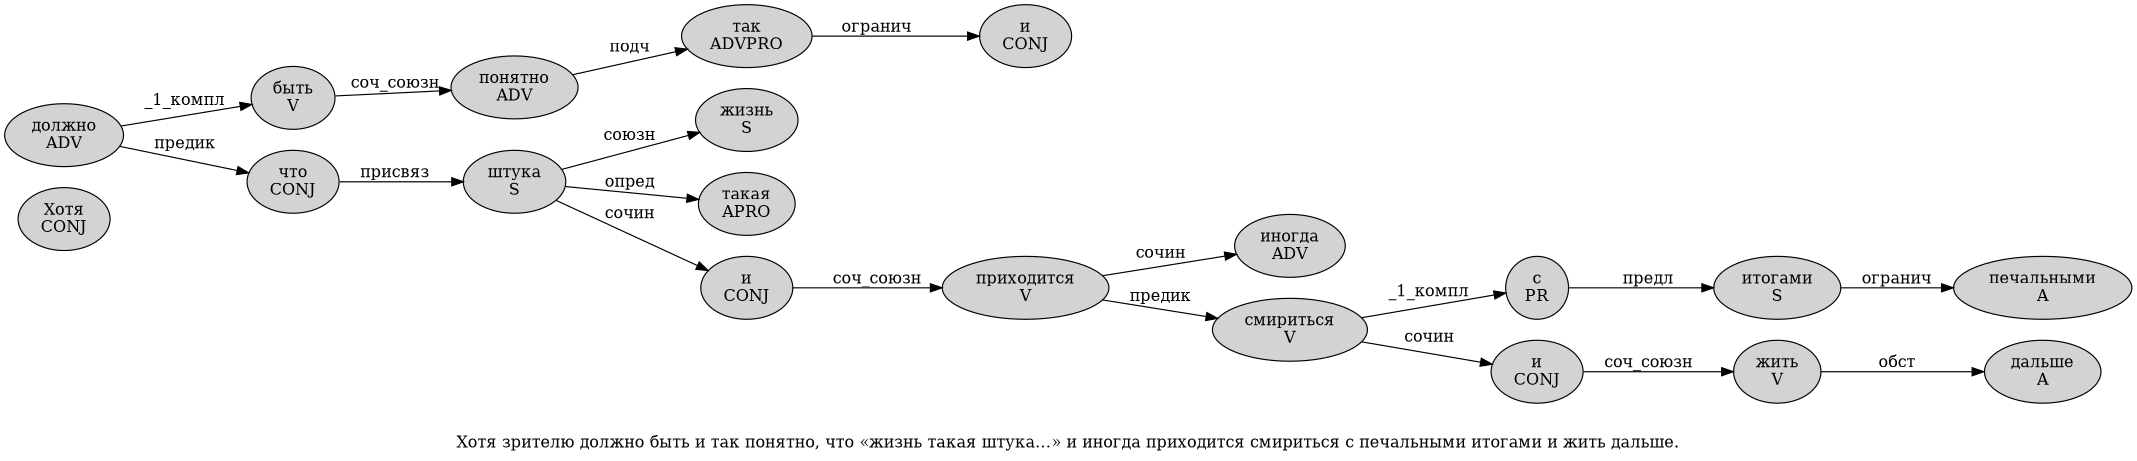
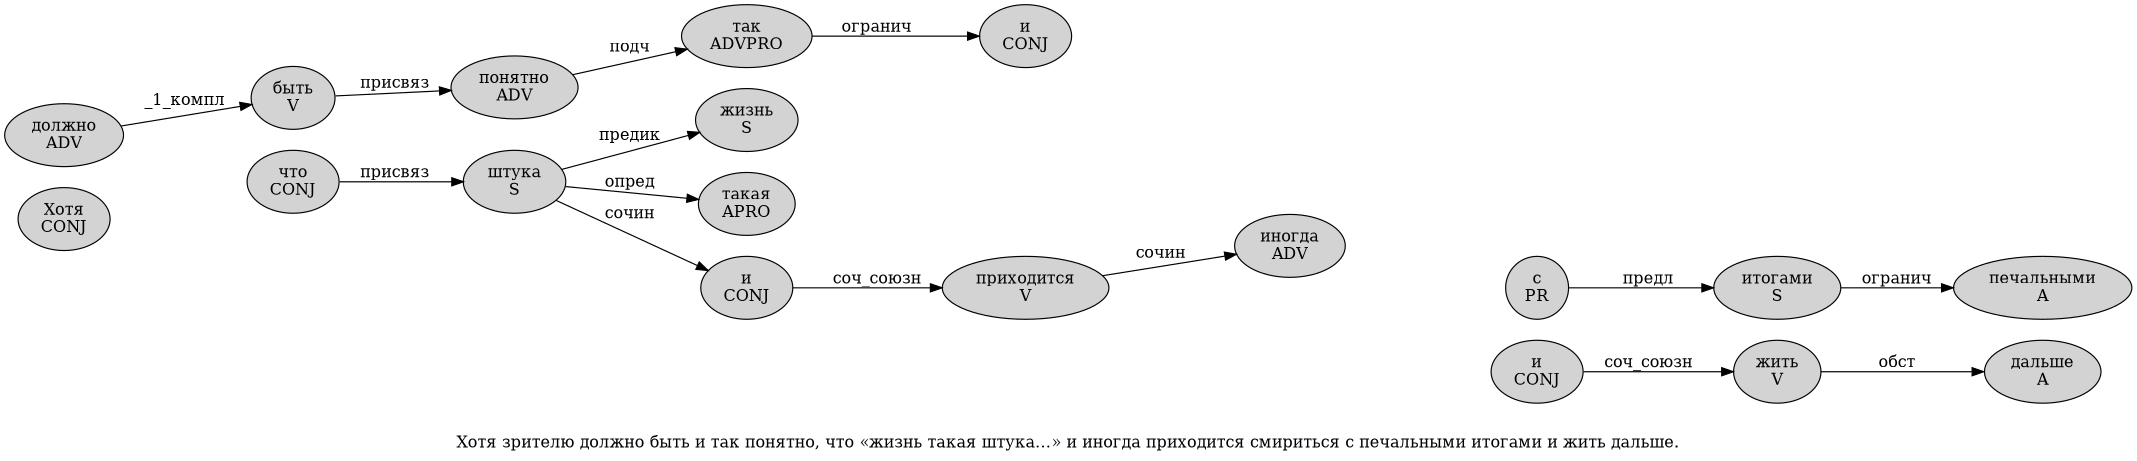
edge "быть V" -> "понятно ADV": label "соч_союзн" -> "присвяз"
edge "штука S" -> "жизнь S": label "союзн" -> "предик"
edge "должно ADV" -> "что CONJ": removed, label "предик"
node "смириться V": removed
